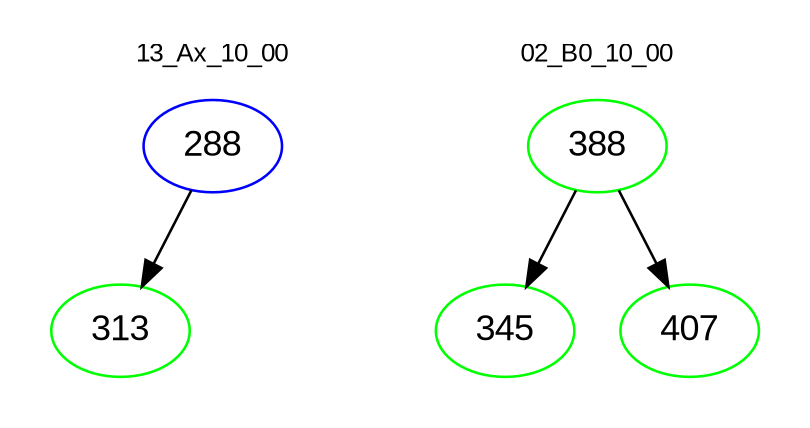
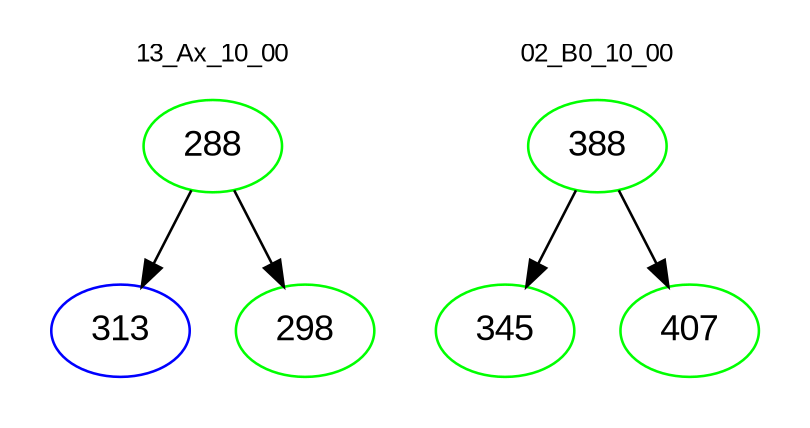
node "288": color blue -> green
node "313": color green -> blue
node "298": added
